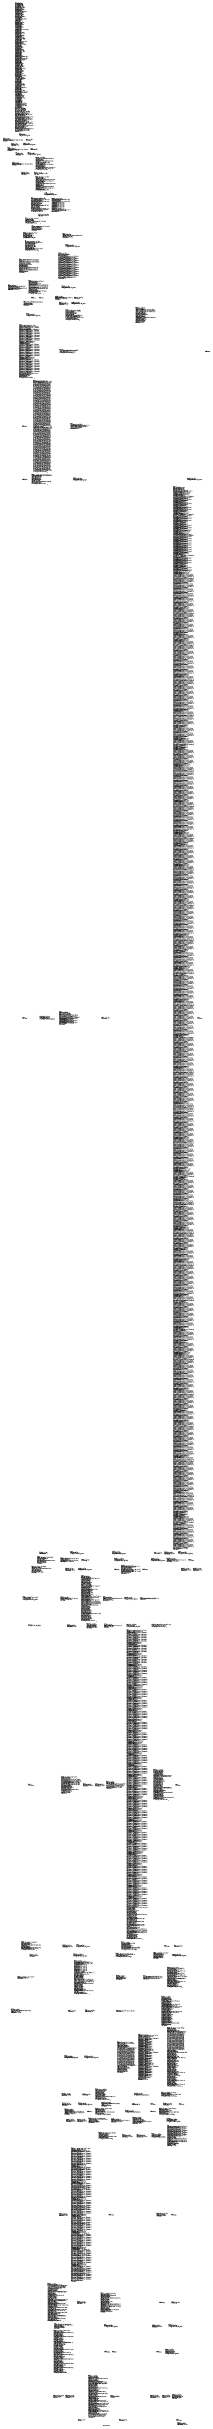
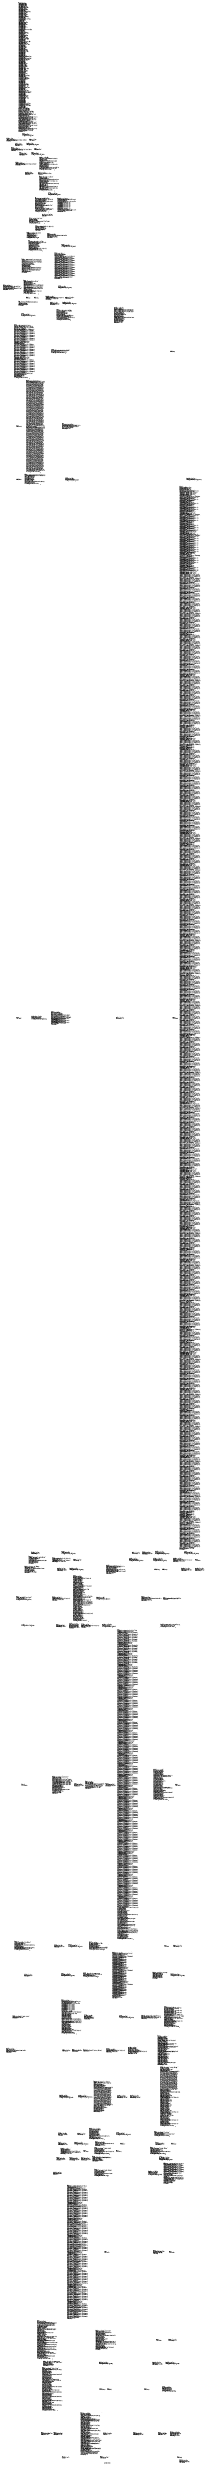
node "for.body1228:": removed
